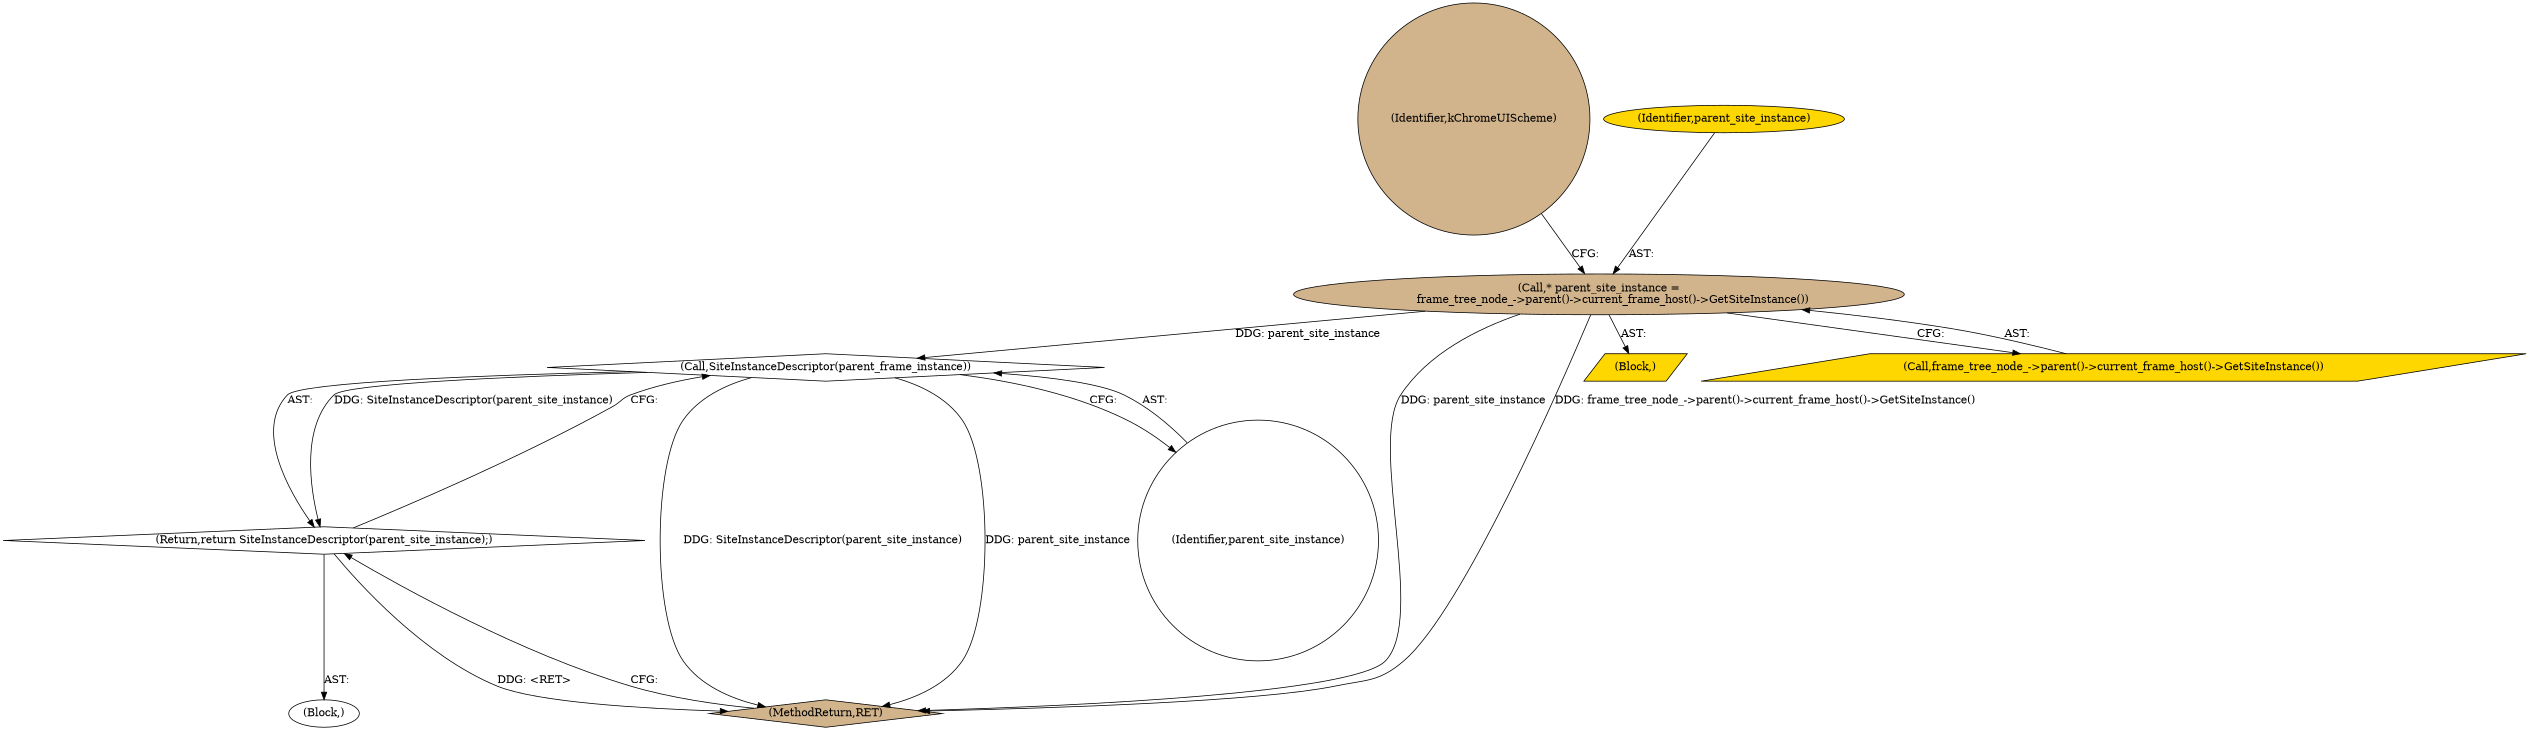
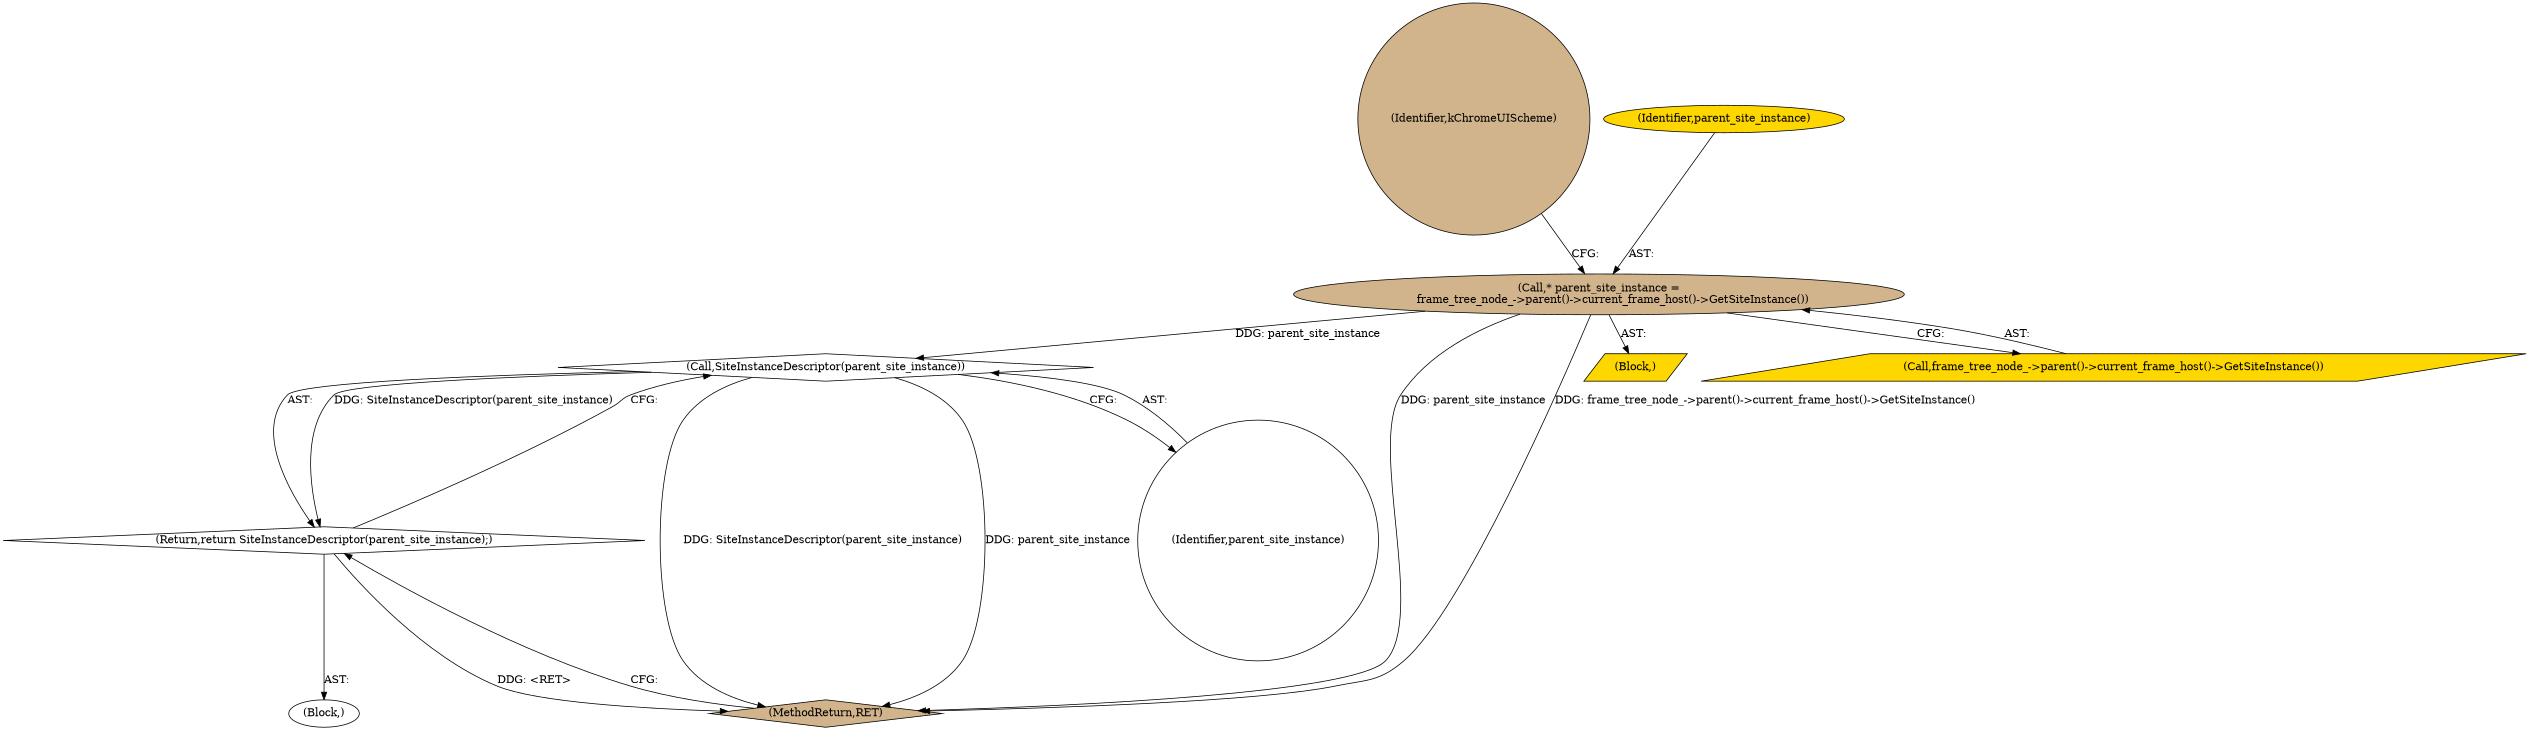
node "(Call,SiteInstanceDescriptor(parent_frame_instance))": label "(Call,SiteInstanceDescriptor(parent_frame_instance))" -> "(Call,SiteInstanceDescriptor(parent_site_instance))"
